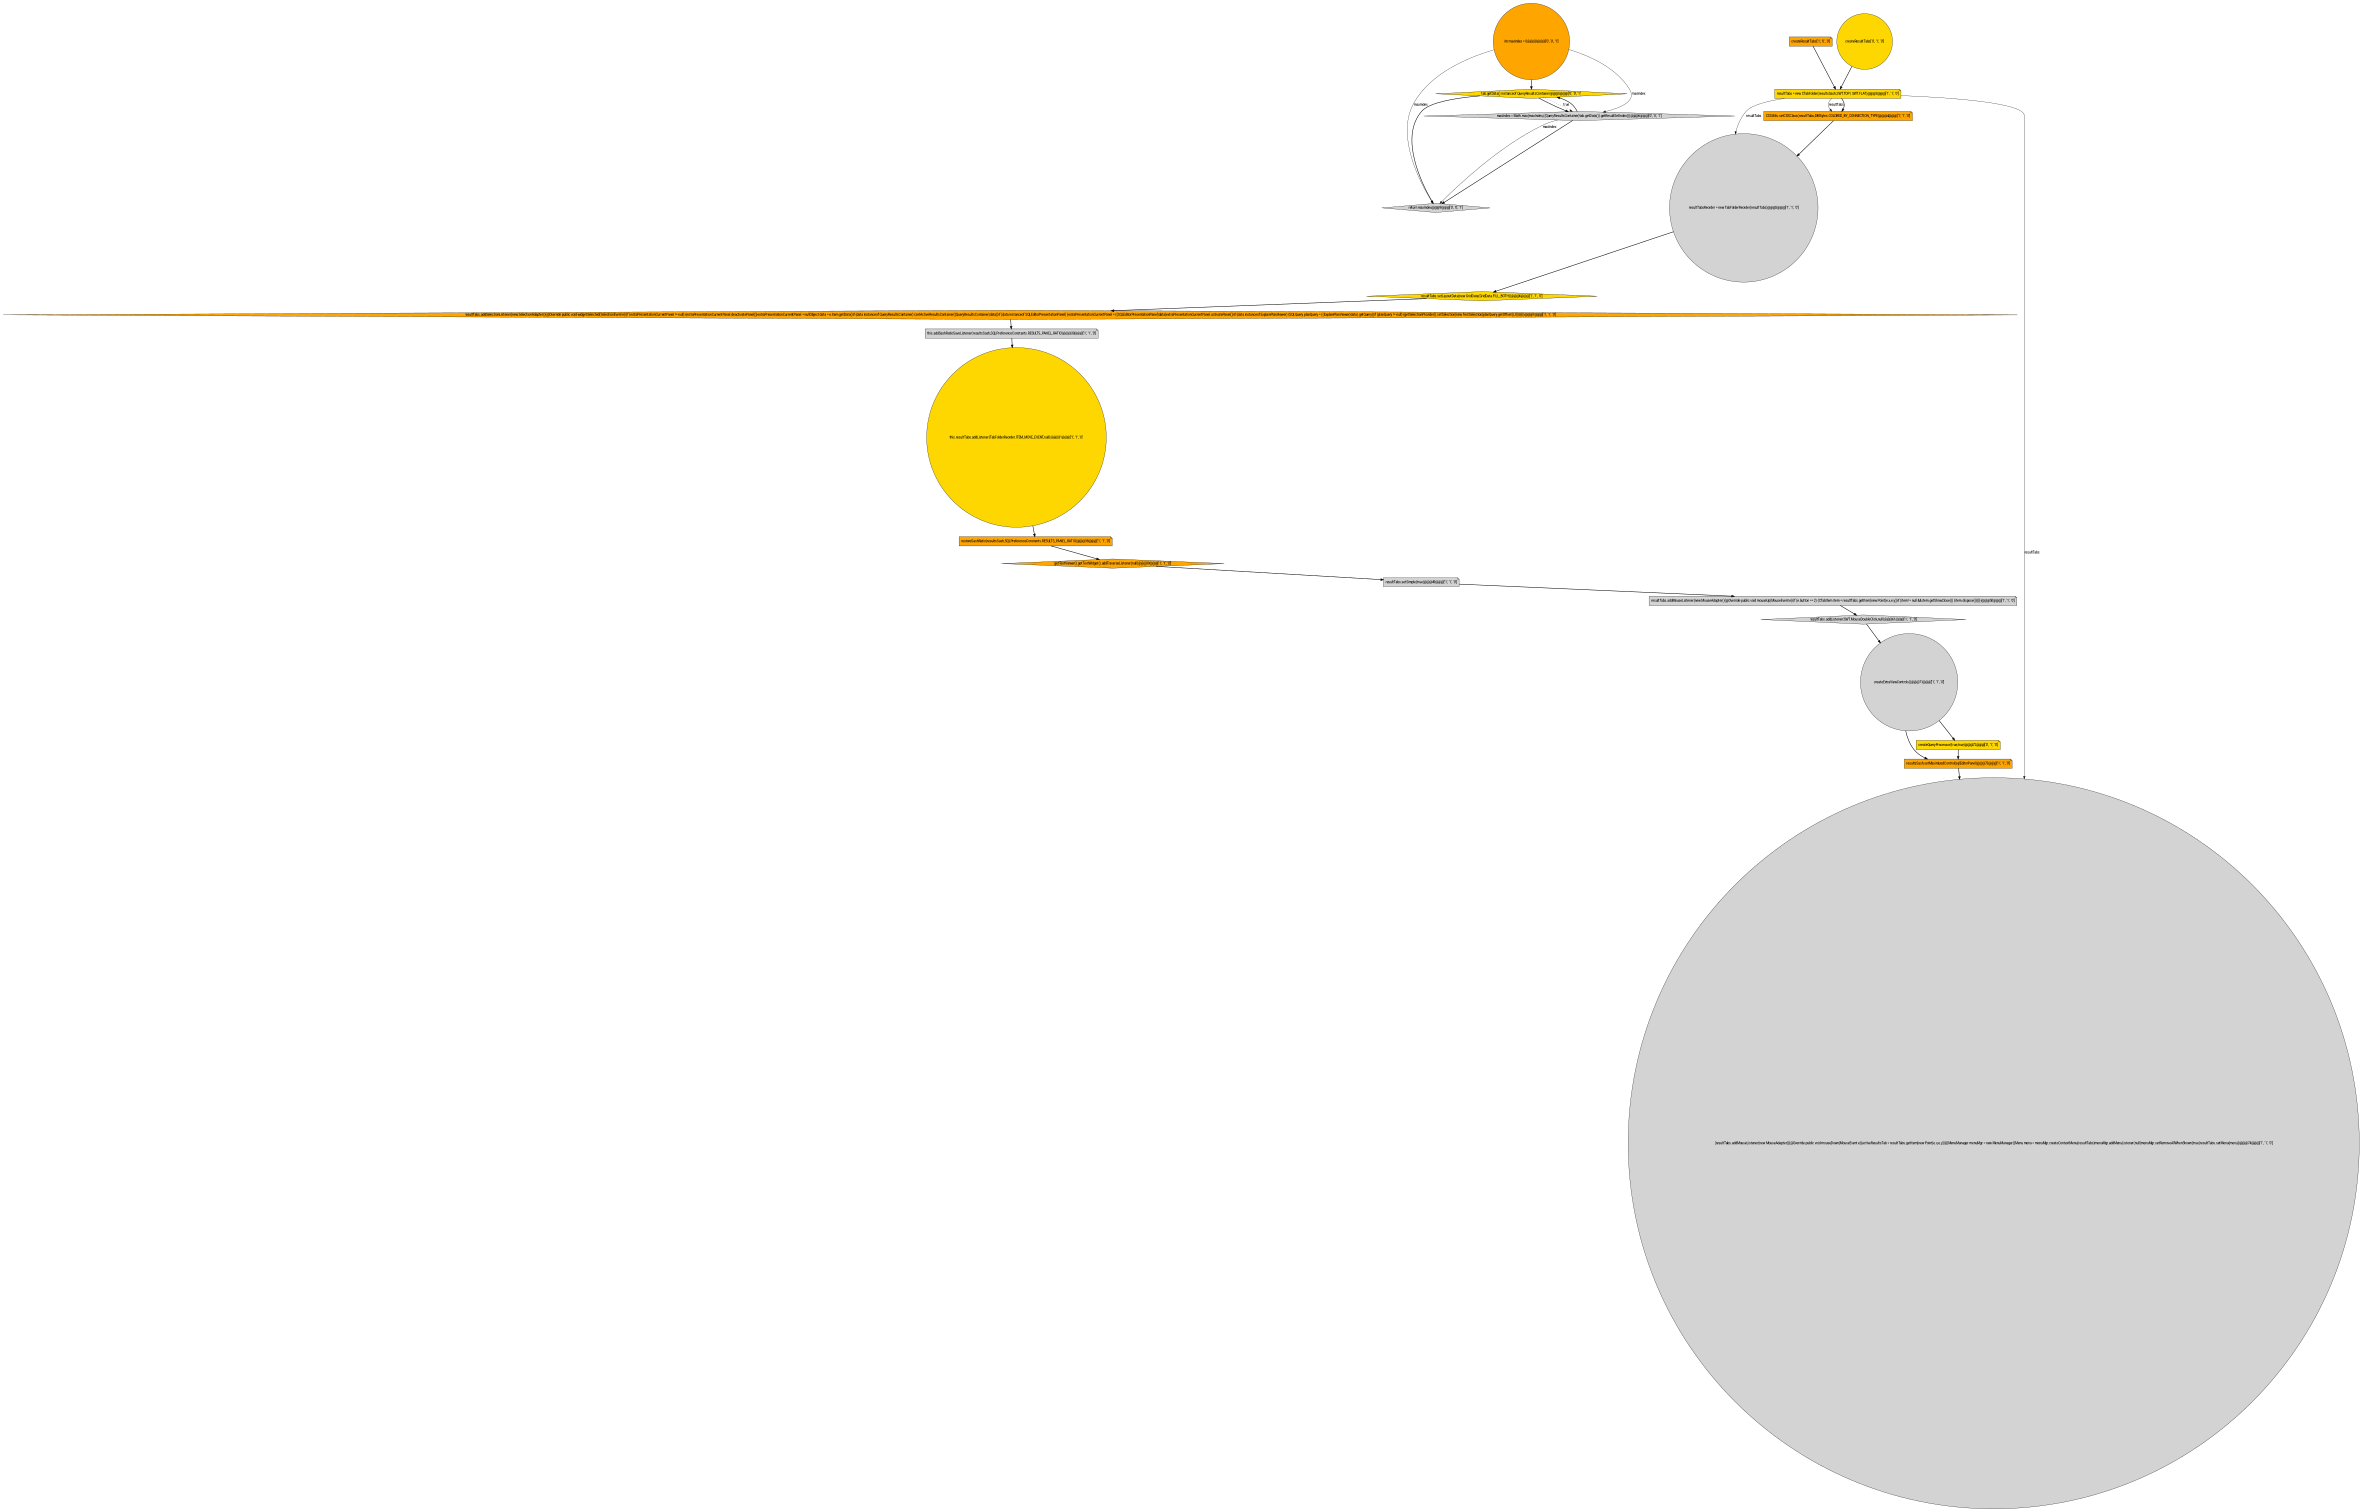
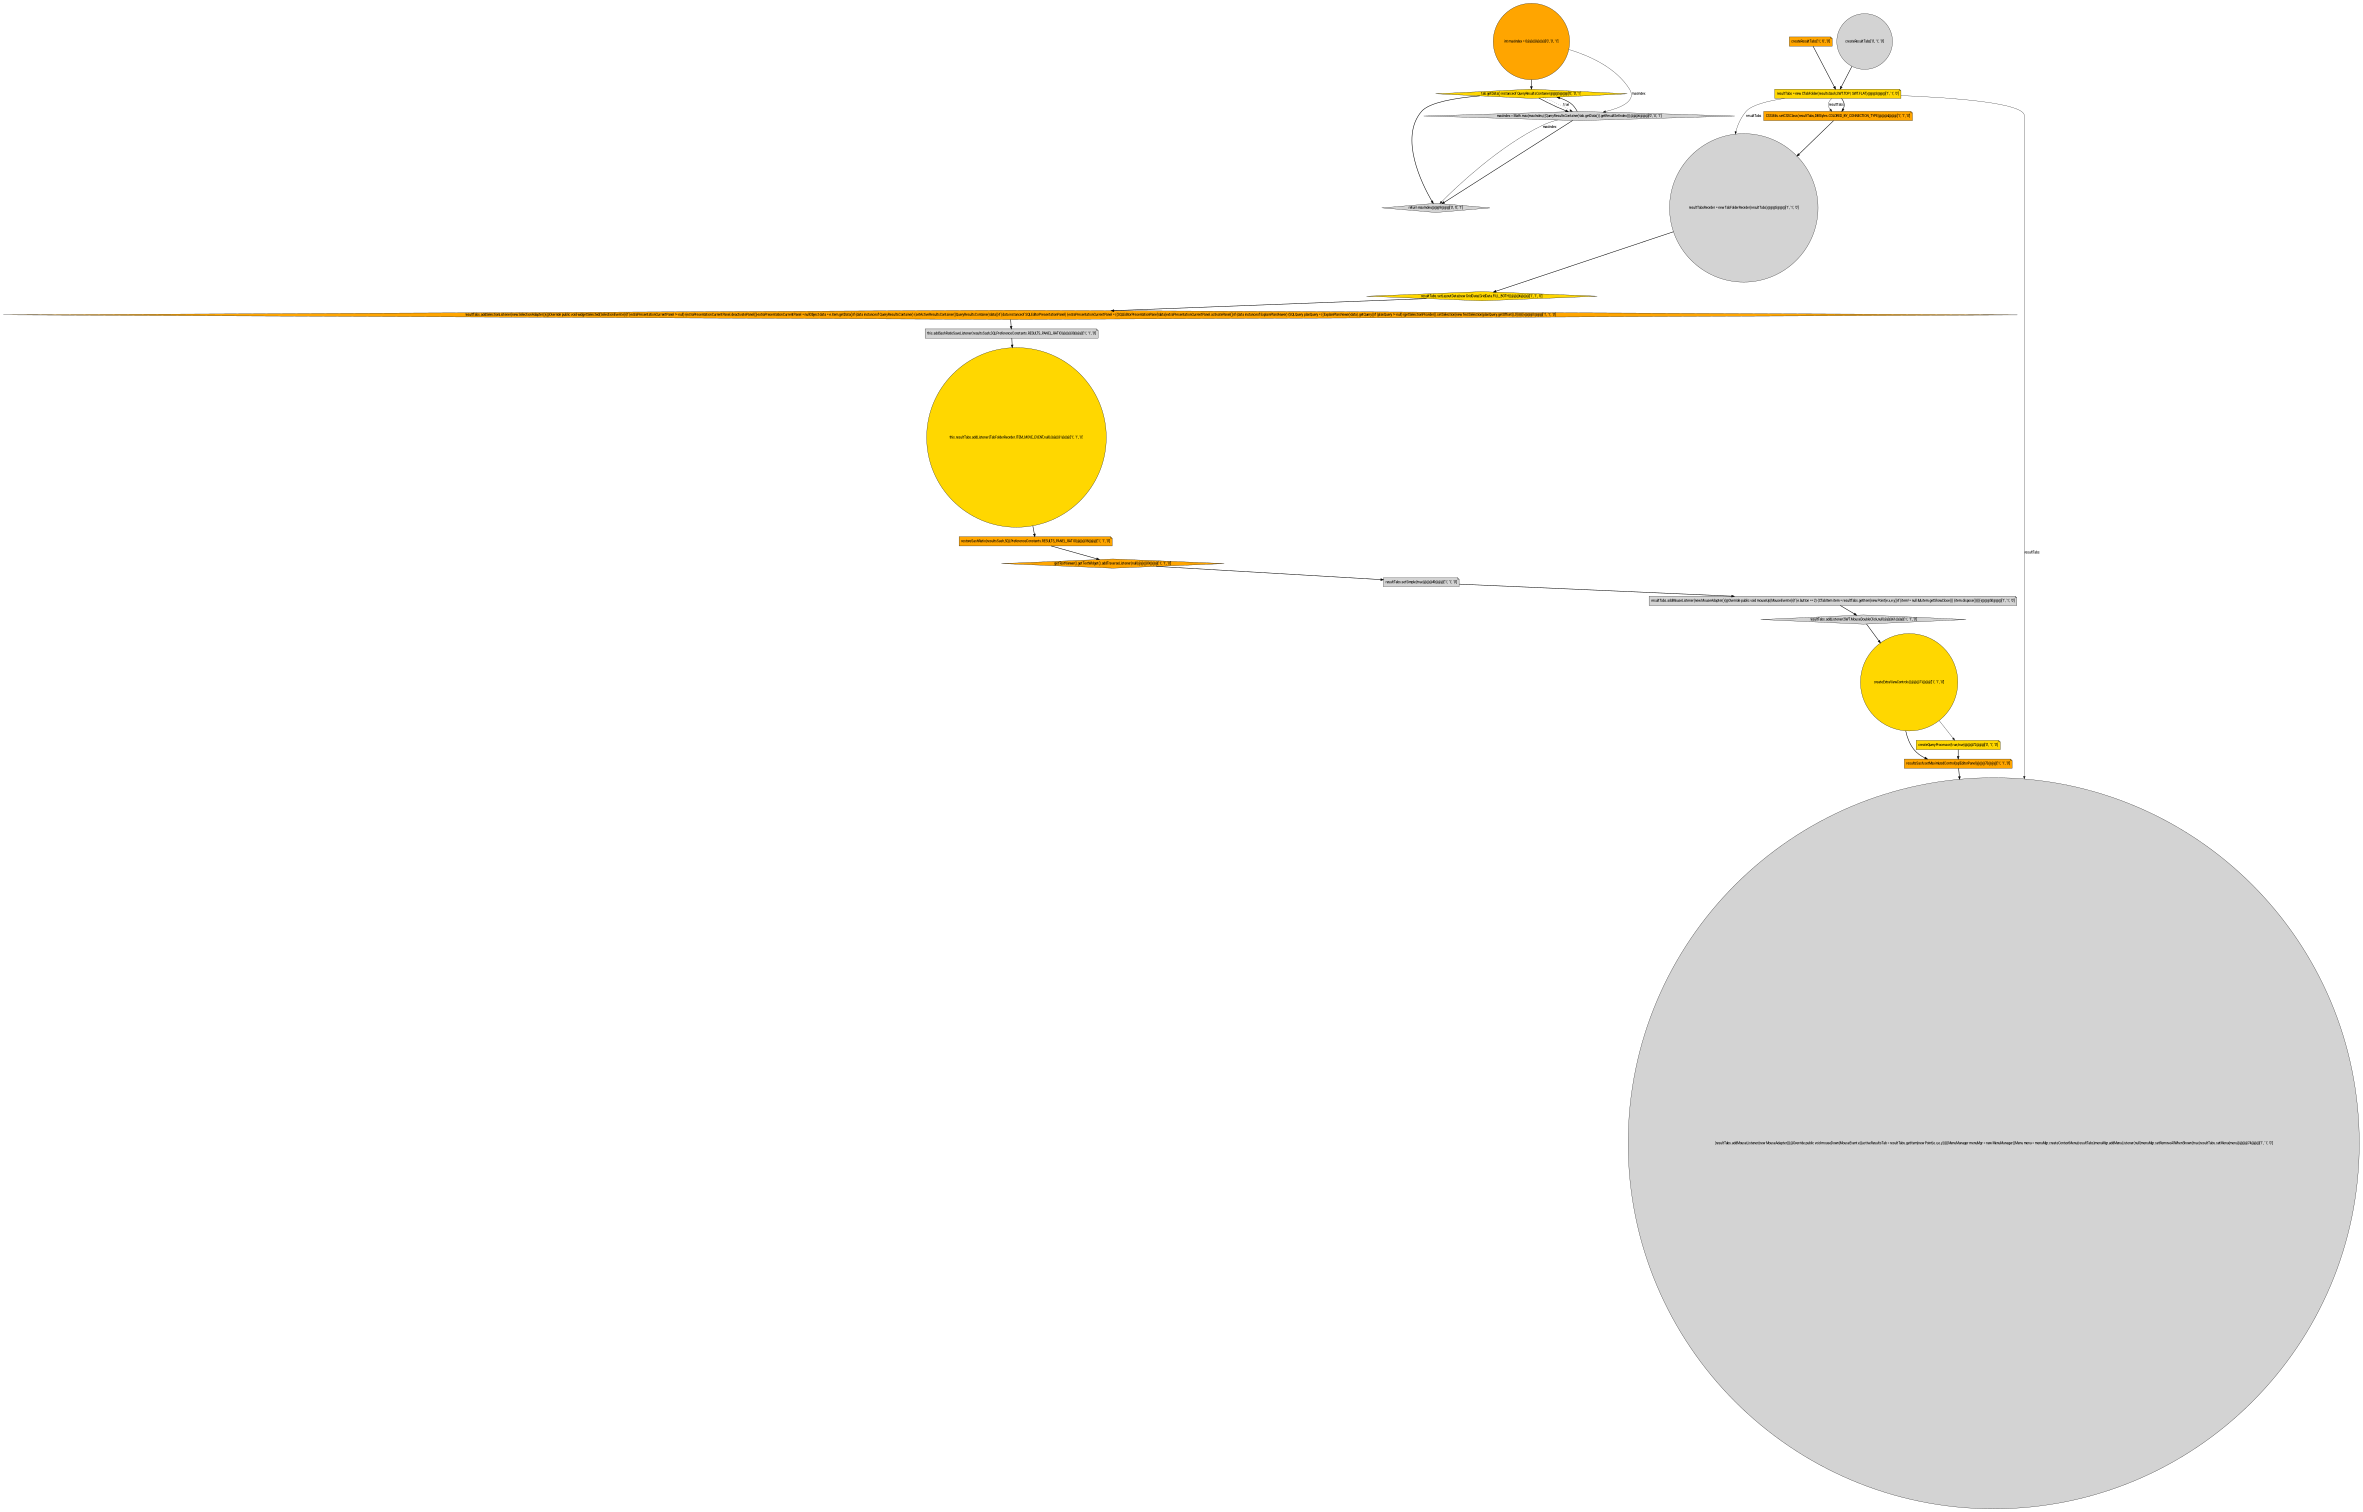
node "createResultTabs['0', '1', '0']": fillcolor gold -> lightgrey
edge "int maxIndex = 0@@@3@@@['0', '0', '1']" -> "return maxIndex@@@9@@@['0', '0', '1']": removed, label "maxIndex"
node "createExtraViewControls()@@@71@@@['1', '1', '0']": fillcolor lightgrey -> gold
edge "createExtraViewControls()@@@71@@@['1', '1', '0']" -> "createQueryProcessor(true,true)@@@72@@@['0', '1', '0']": style bold -> solid
